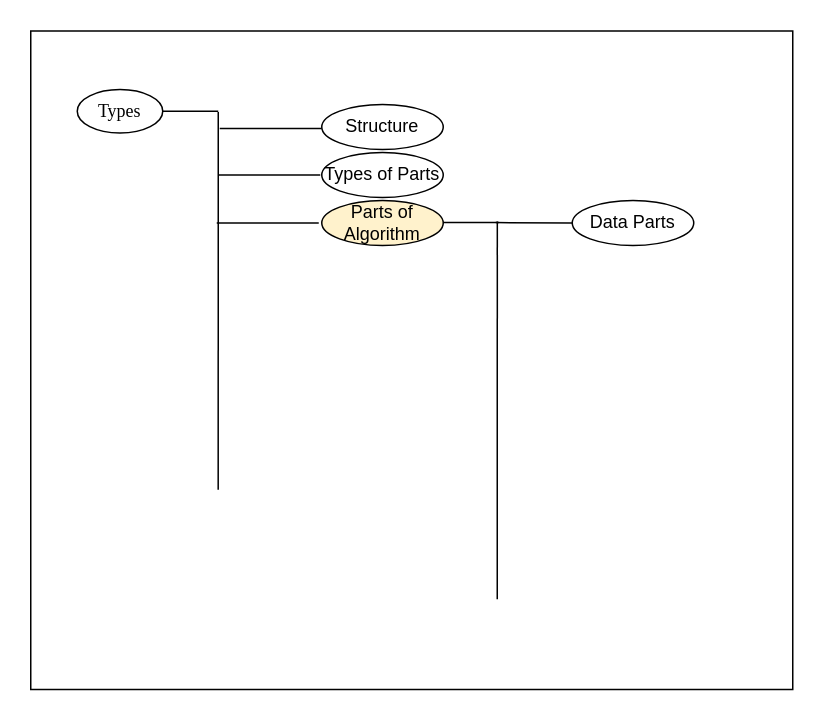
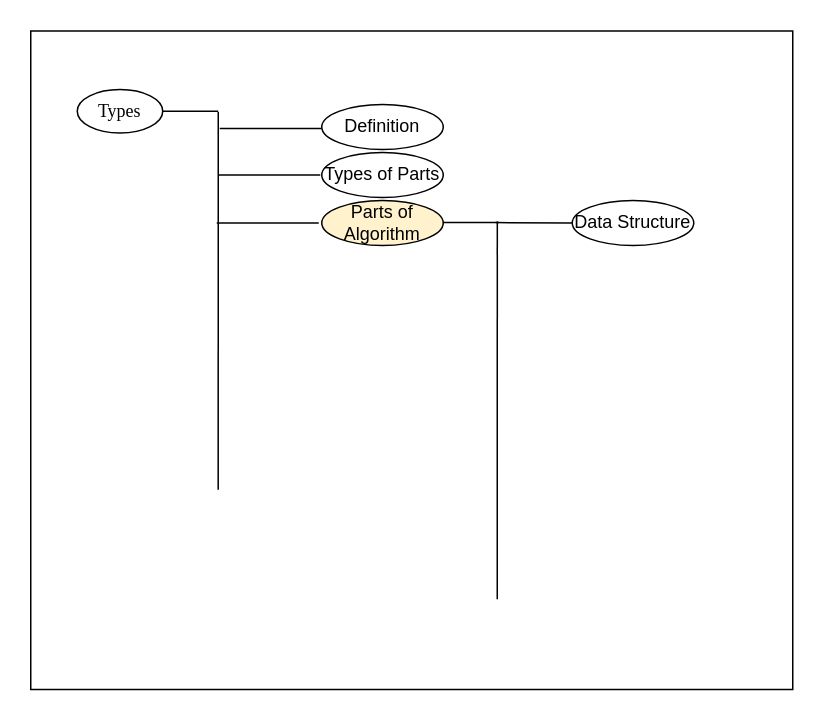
node "Structure": label "Structure" -> "Definition"
node "Data Parts": label "Data Parts" -> "Data Structure"
